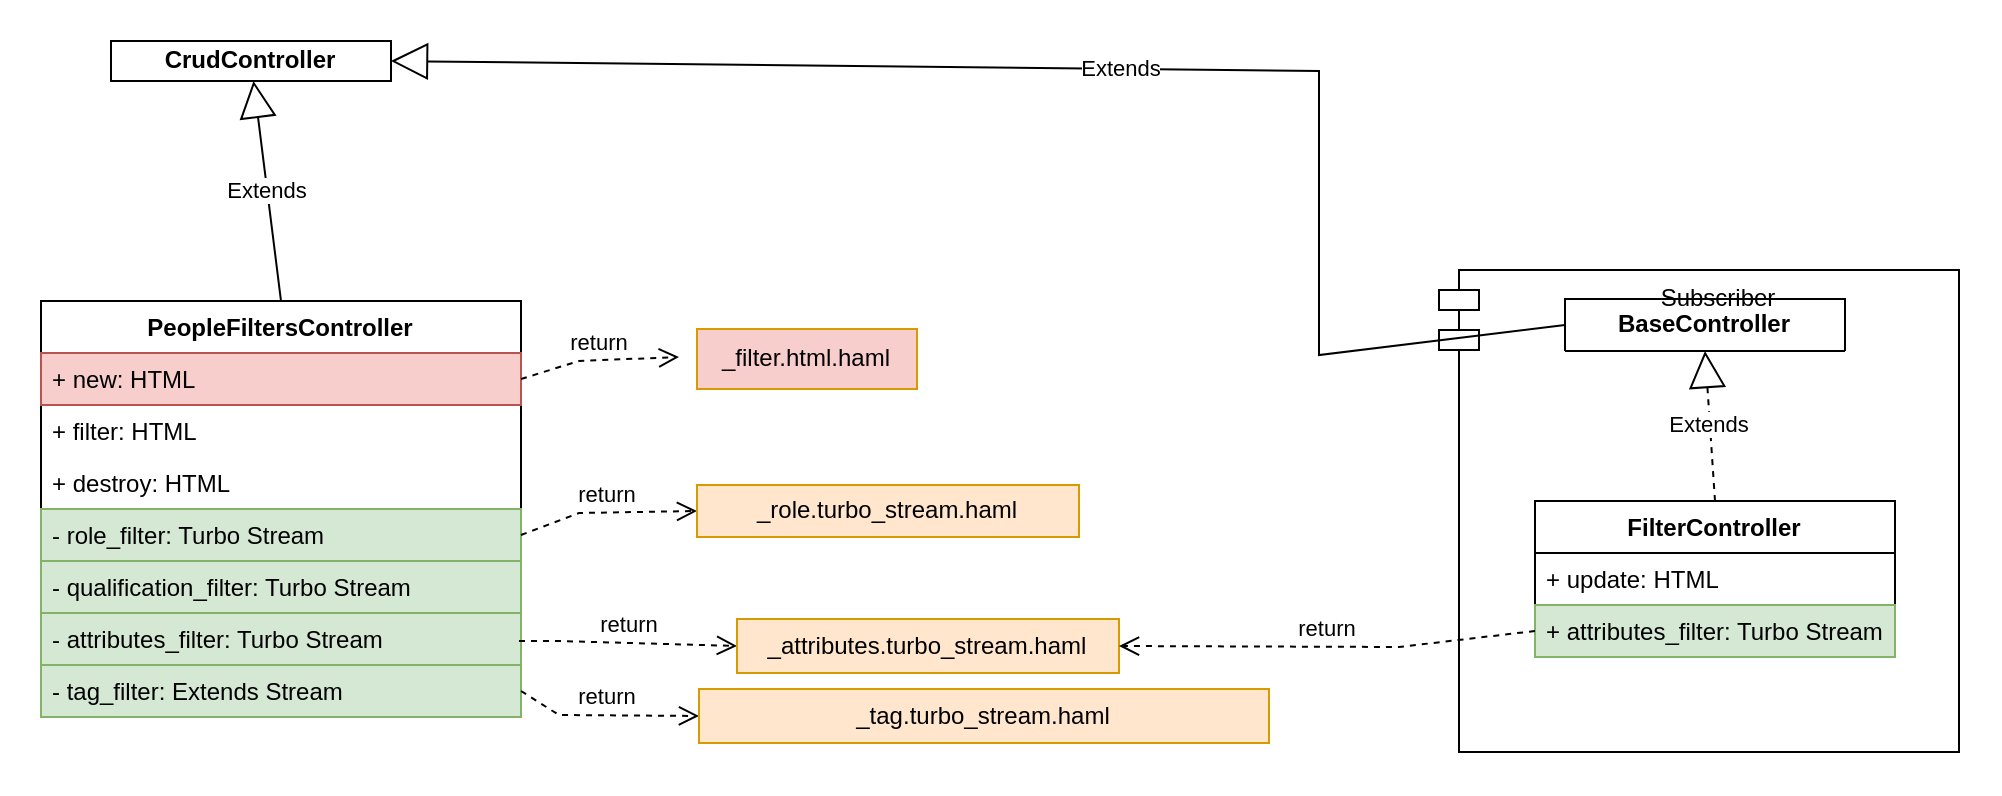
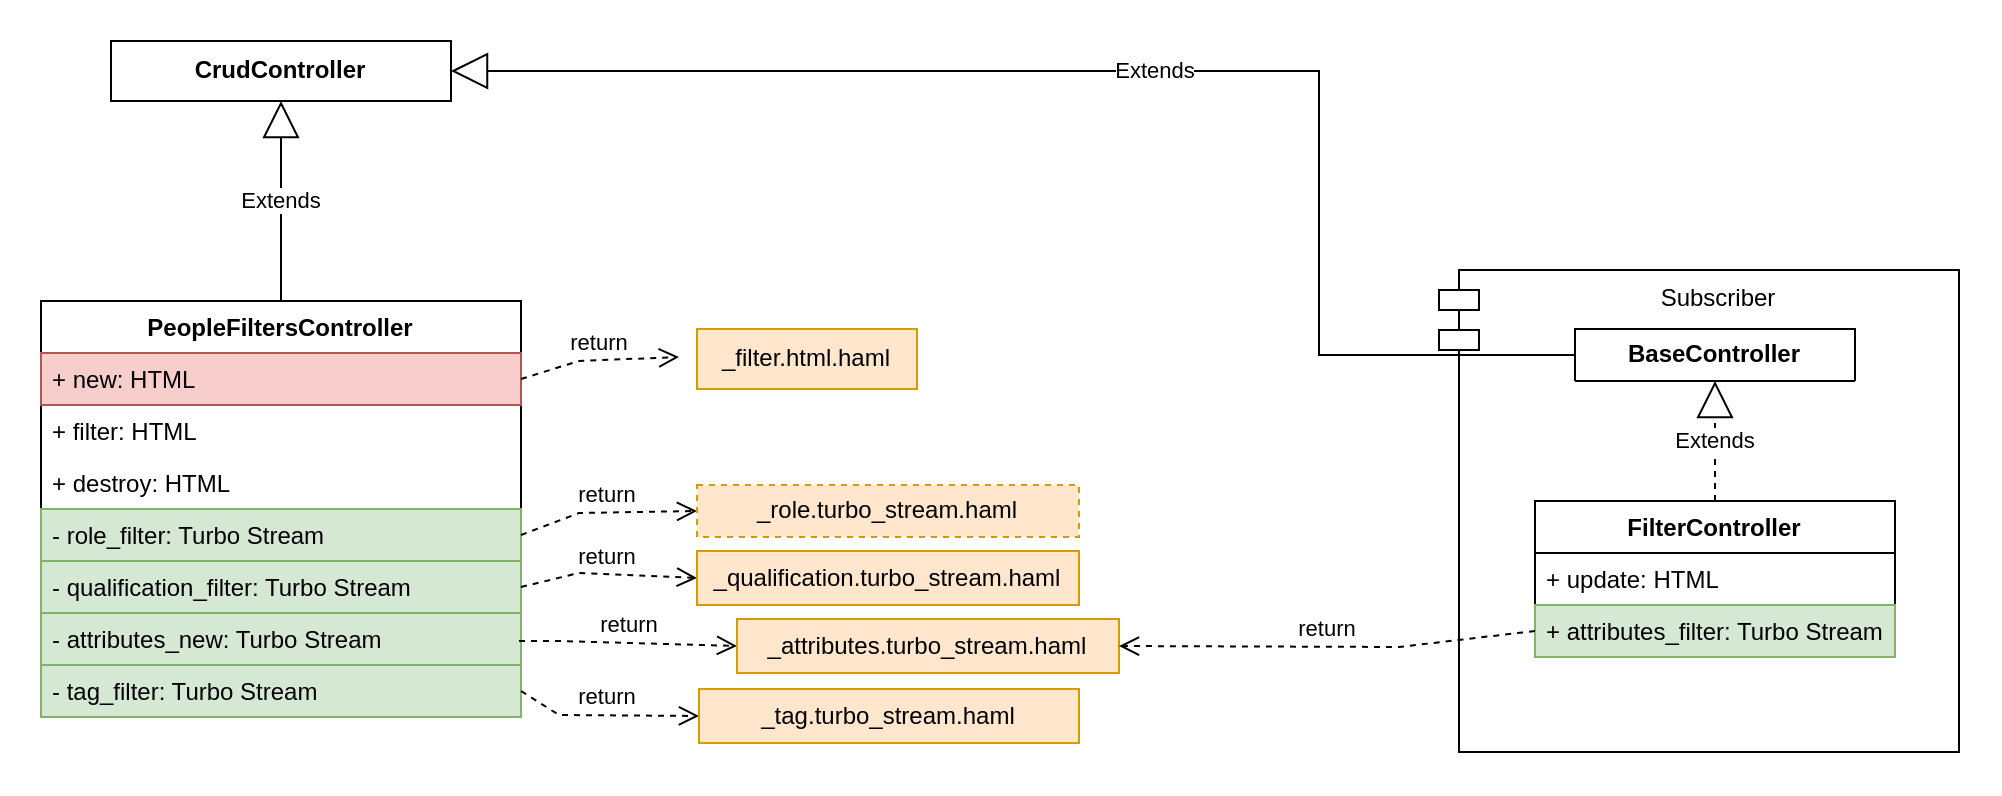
node "CrudController": size 280x40 -> 340x60
node "BaseController": moved (1705, 325) -> (1715, 355)
node "_filter.html.haml": fillcolor #f8cecc -> #ffe6cc
node "_role.turbo_stream.haml": style solid -> dashed
edge "- qualification_filter: Turbo Stream" -> "_qualification.turbo_stream.haml": added, label "return"
node "_qualification.turbo_stream.haml": added
node "- attributes_filter: Turbo Stream": label "- attributes_filter: Turbo Stream" -> "- attributes_new: Turbo Stream"
node "- tag_filter: Extends Stream": label "- tag_filter: Extends Stream" -> "- tag_filter: Turbo Stream"
node "_tag.turbo_stream.haml": size 570x54 -> 380x54
